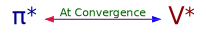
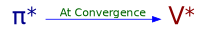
edge "V" -> "π": removed
